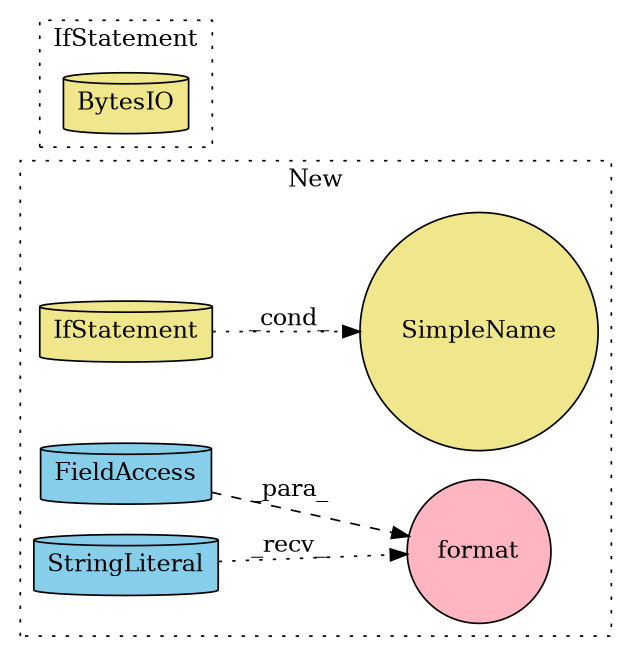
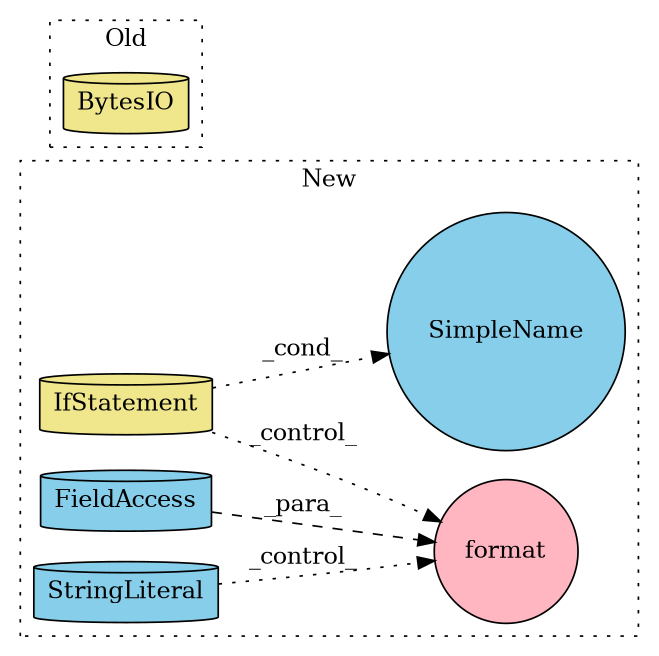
cluster "IfStatement": label "IfStatement" -> "Old"
node "SimpleName": fillcolor khaki -> skyblue
edge "IfStatement" -> "format": added, label "_control_"
edge "StringLiteral" -> "format": label "_recv_" -> "_control_"
